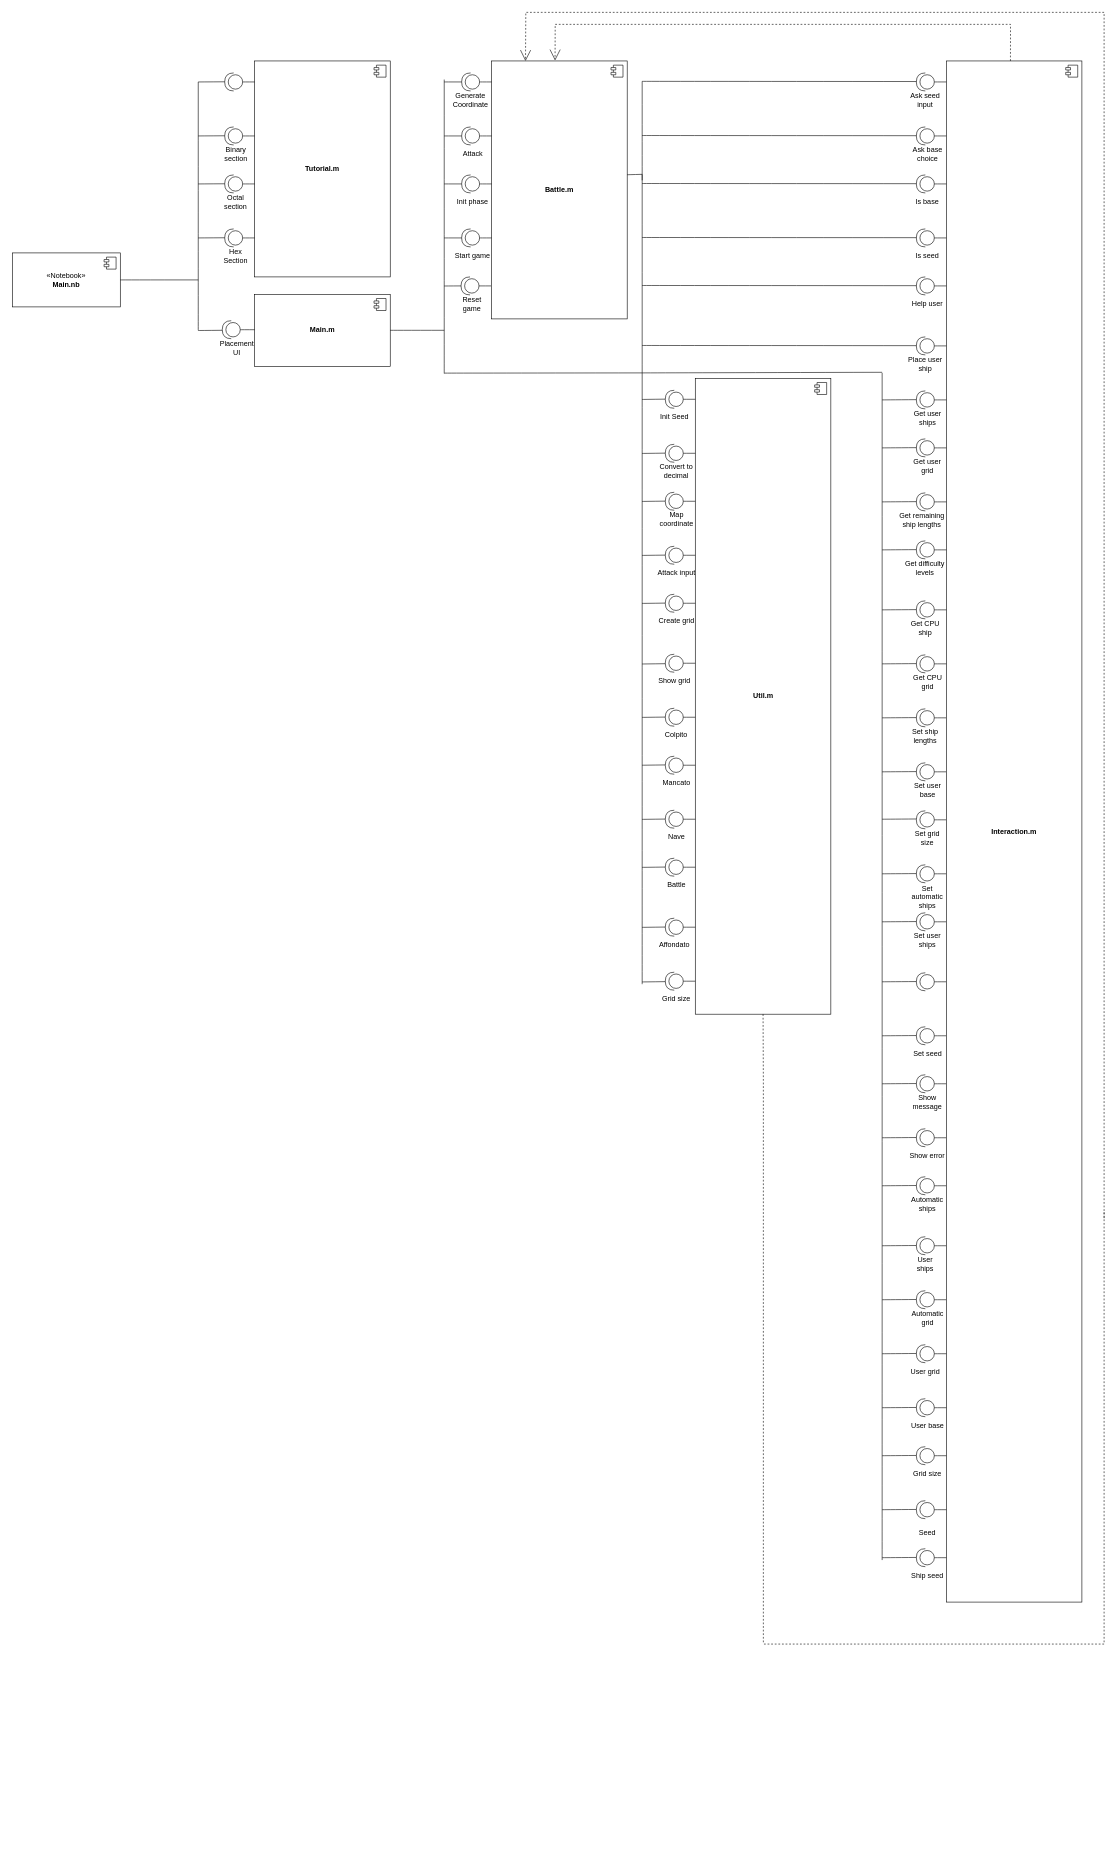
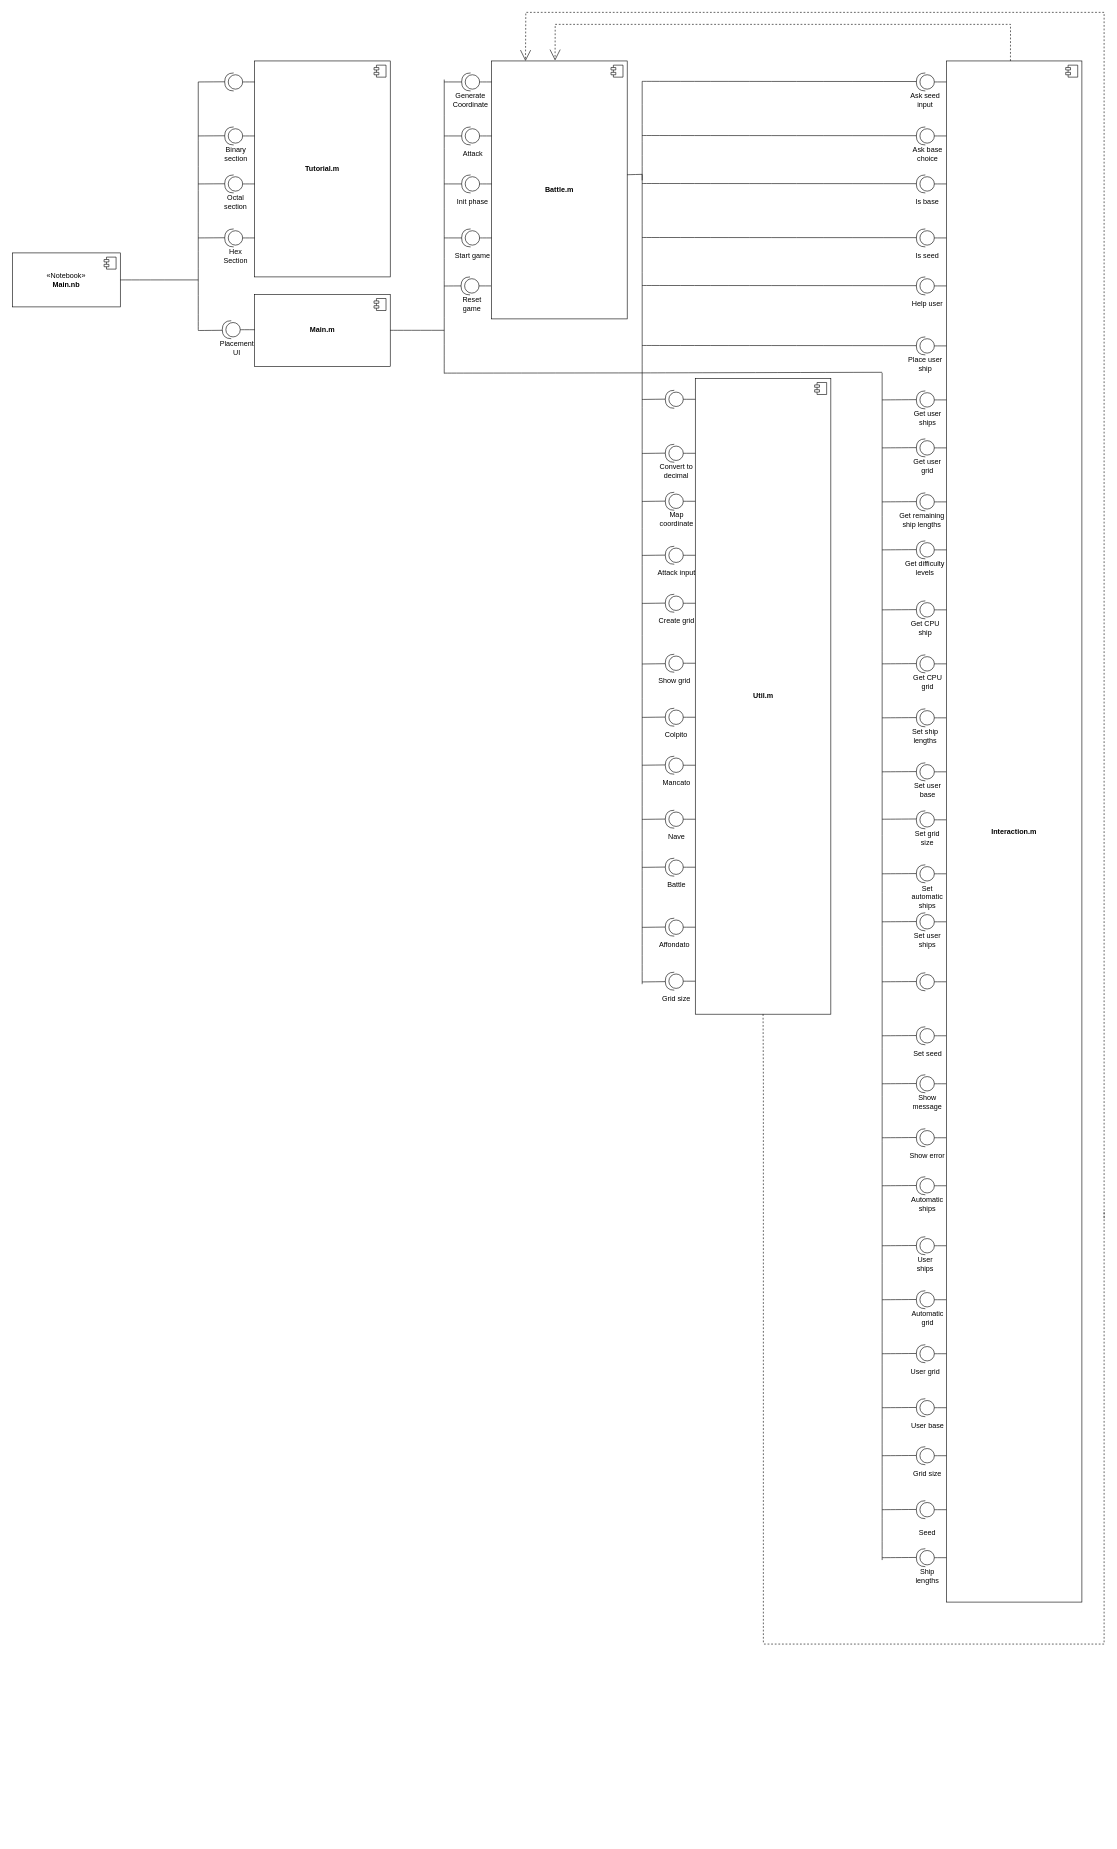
node "Init Seed": removed
node "Ship seed": label "Ship seed" -> "Ship lengths"
